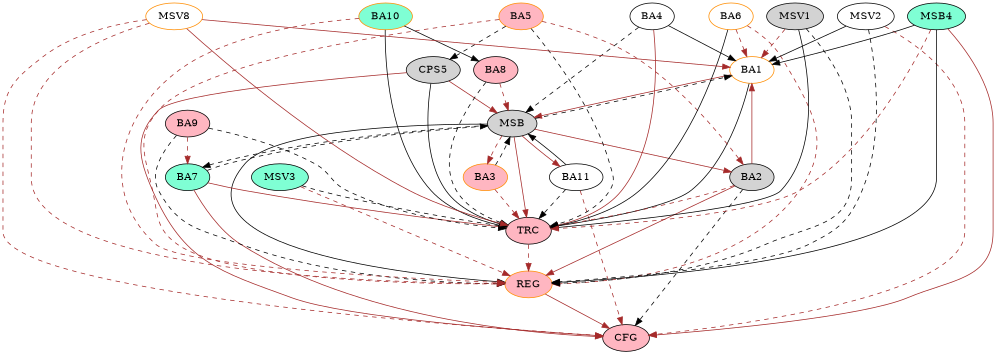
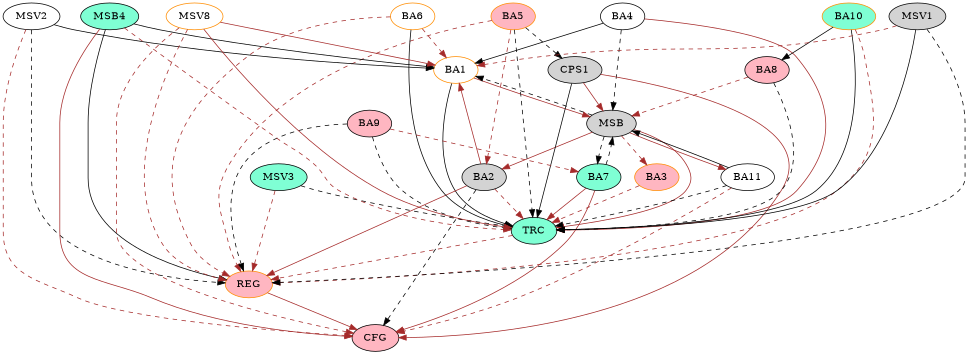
node "CPS5": label "CPS5" -> "CPS1"
edge "BA3" -> "MSB": removed
edge "MSB" -> "REG": removed
node "TRC": fillcolor lightpink -> aquamarine
